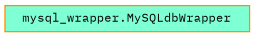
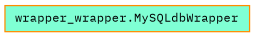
node "mysql_wrapper.MySQLdbWrapper": label "mysql_wrapper.MySQLdbWrapper" -> "wrapper_wrapper.MySQLdbWrapper"
